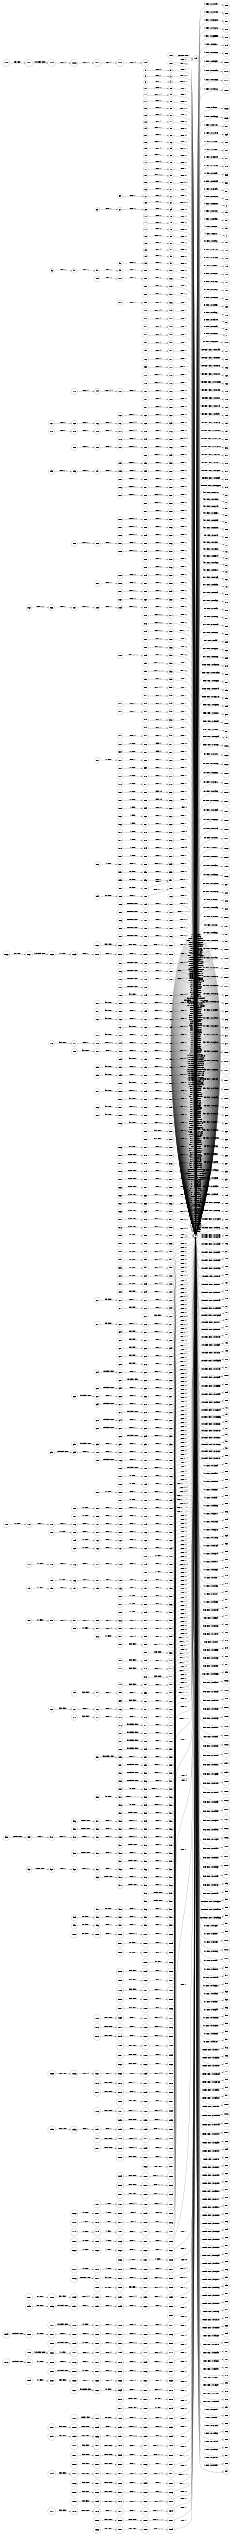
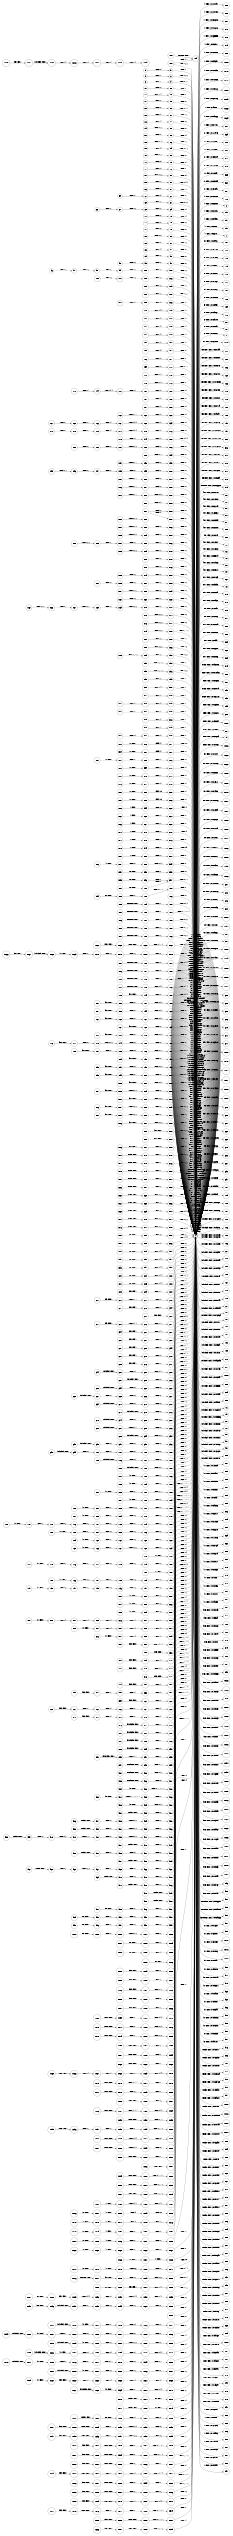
node "1159": added
edge "221" -> "222": now "217" -> "222"
node "446": added
